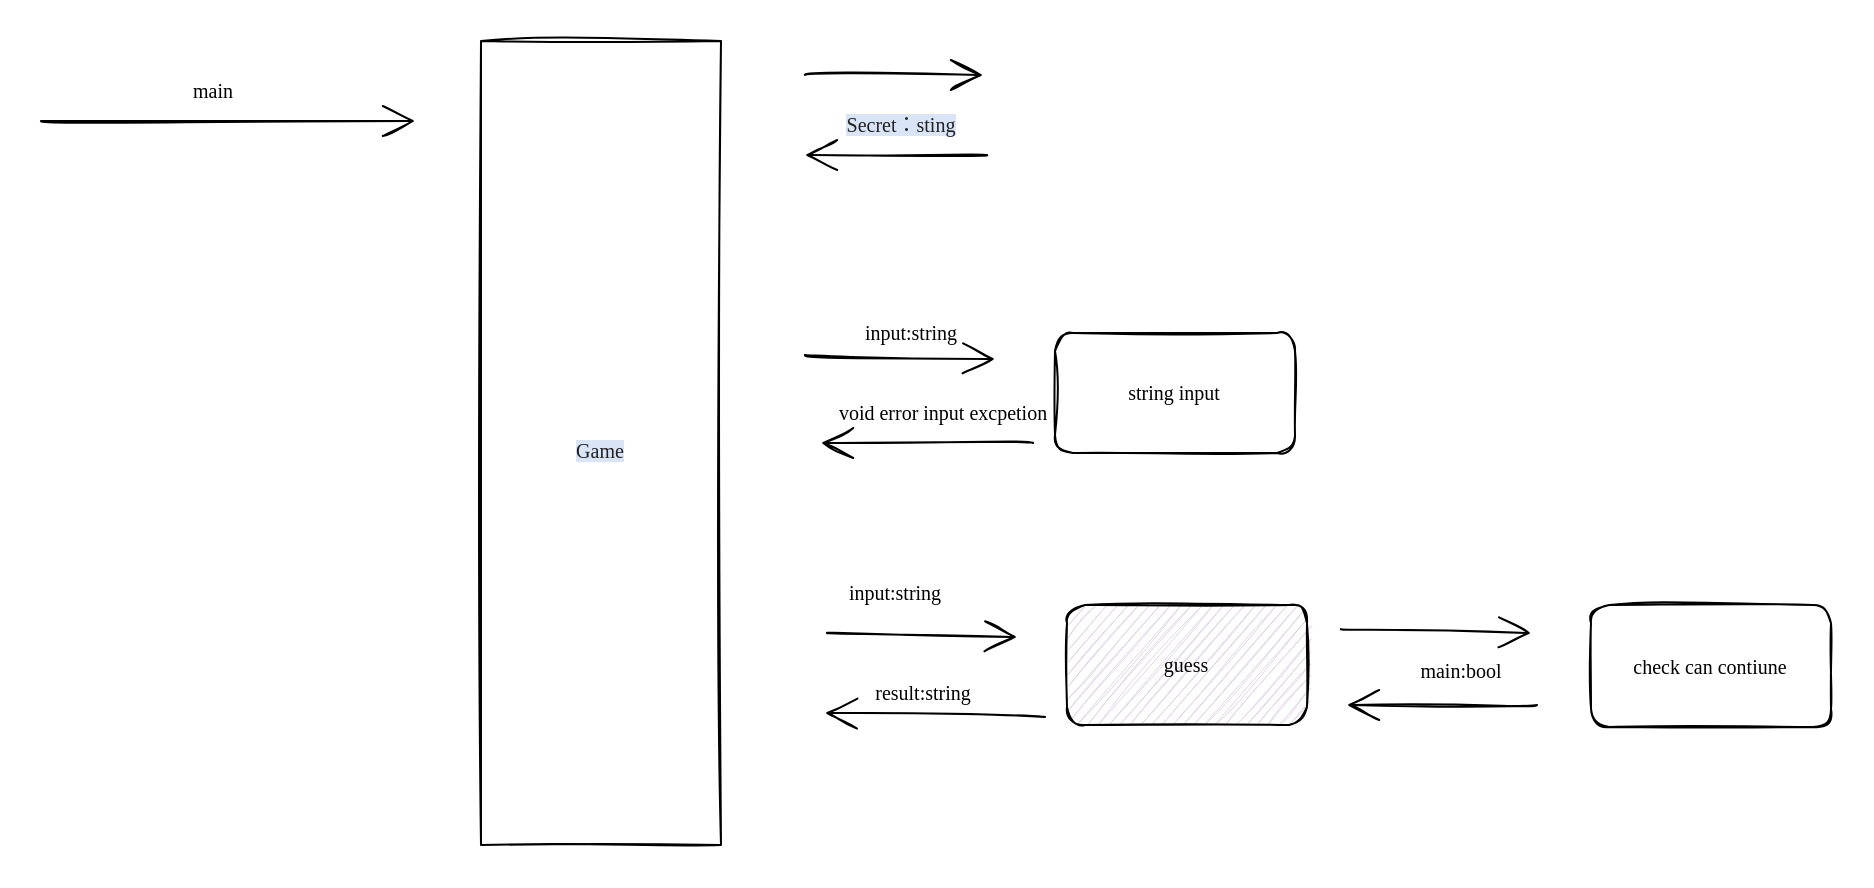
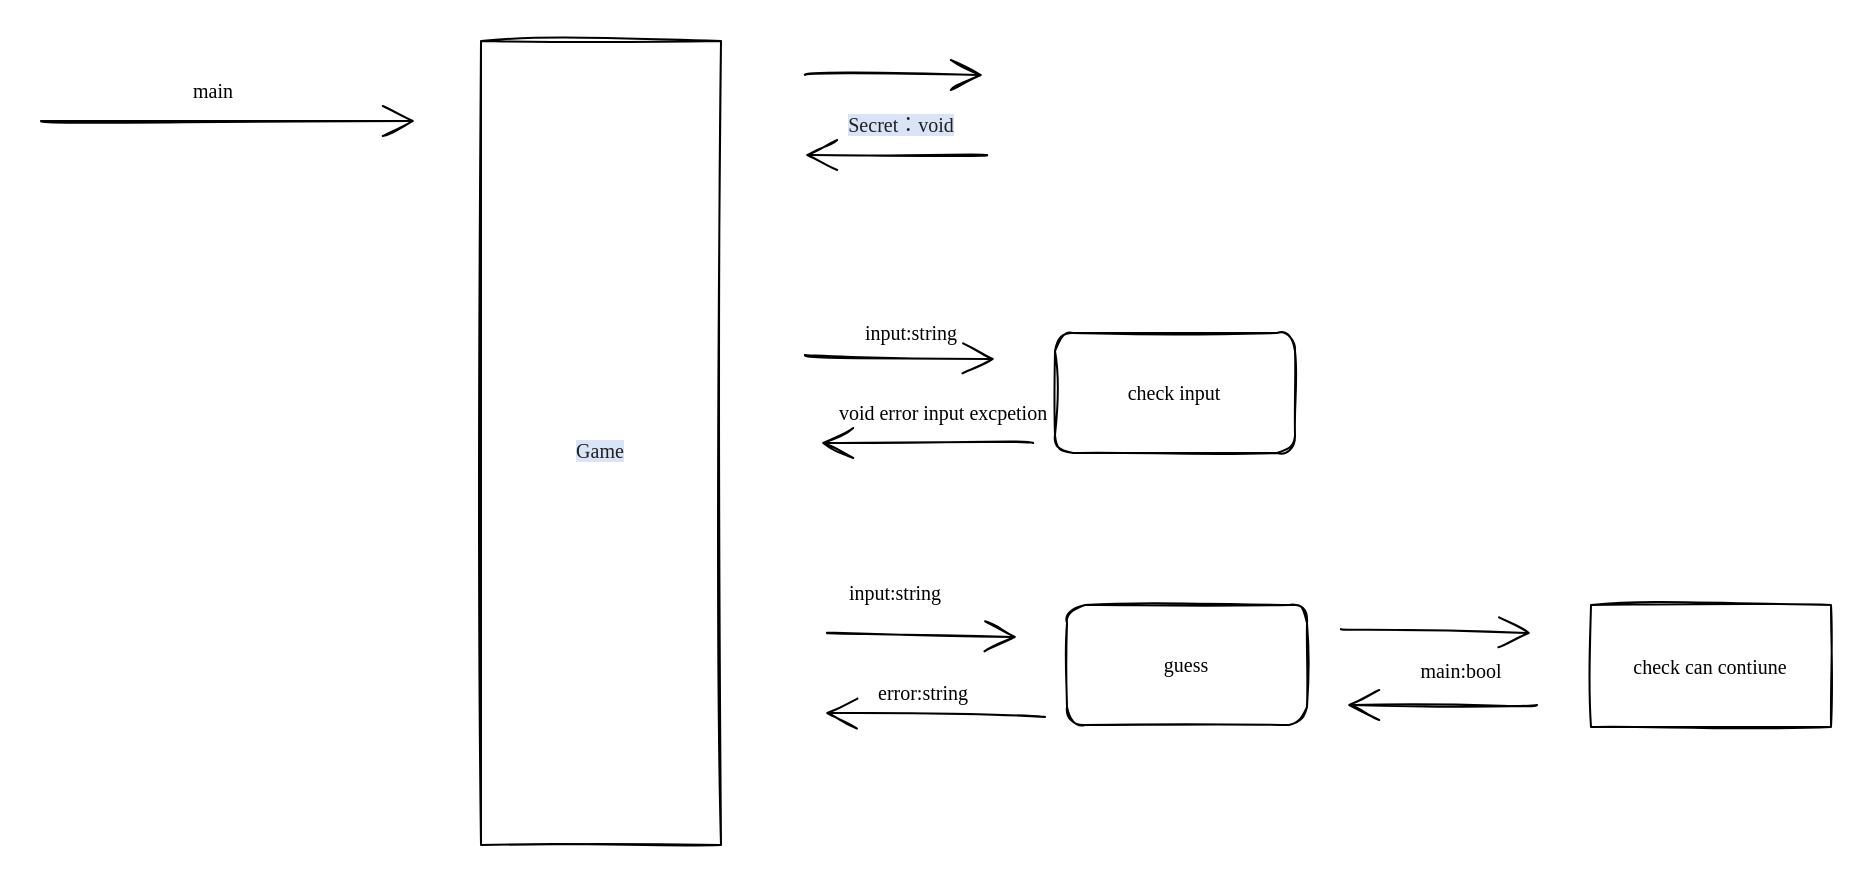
node "Secret：sting": label "Secret：sting" -> "Secret：void"
node "string input": label "string input" -> "check input"
node "guess": fillcolor #e1d5e7 -> #ffffff
node "check can contiune": shape rounded rectangle -> rectangle
node "result:string": label "result:string" -> "error:string"
